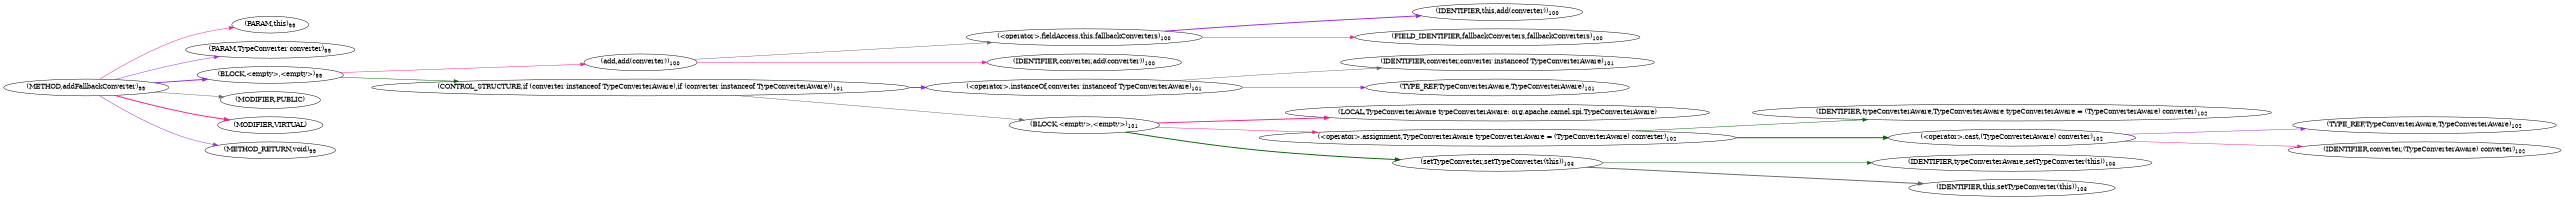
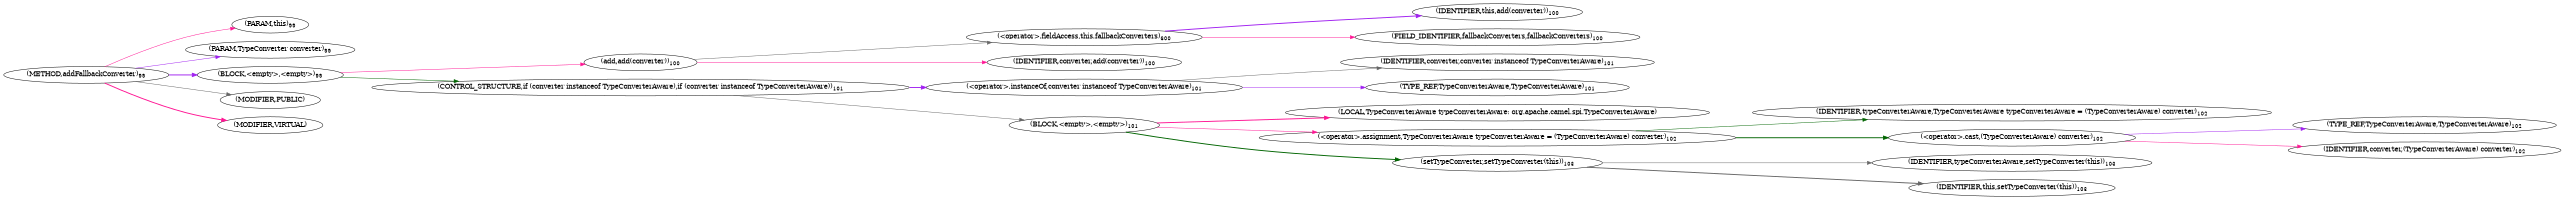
node "(<operator>.fieldAccess,this.fallbackConverters)": text "100" -> "600"
node "(METHOD_RETURN,void)": removed
edge "(setTypeConverter,setTypeConverter(this))" -> "(IDENTIFIER,typeConverterAware,setTypeConverter(this))": color darkgreen -> gray40
